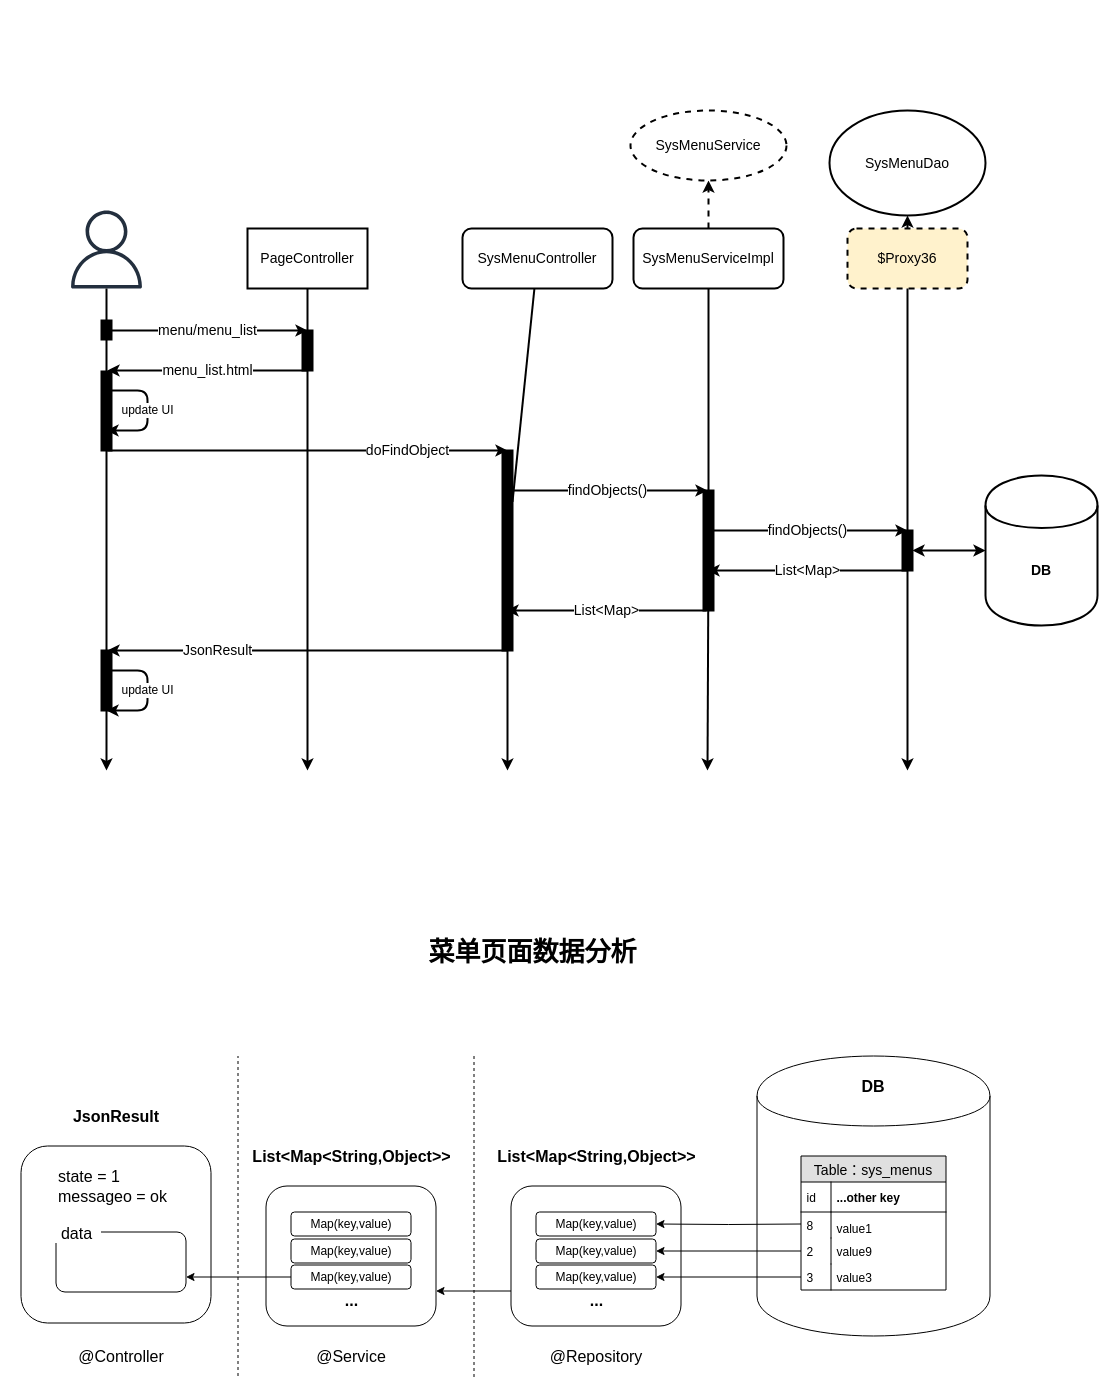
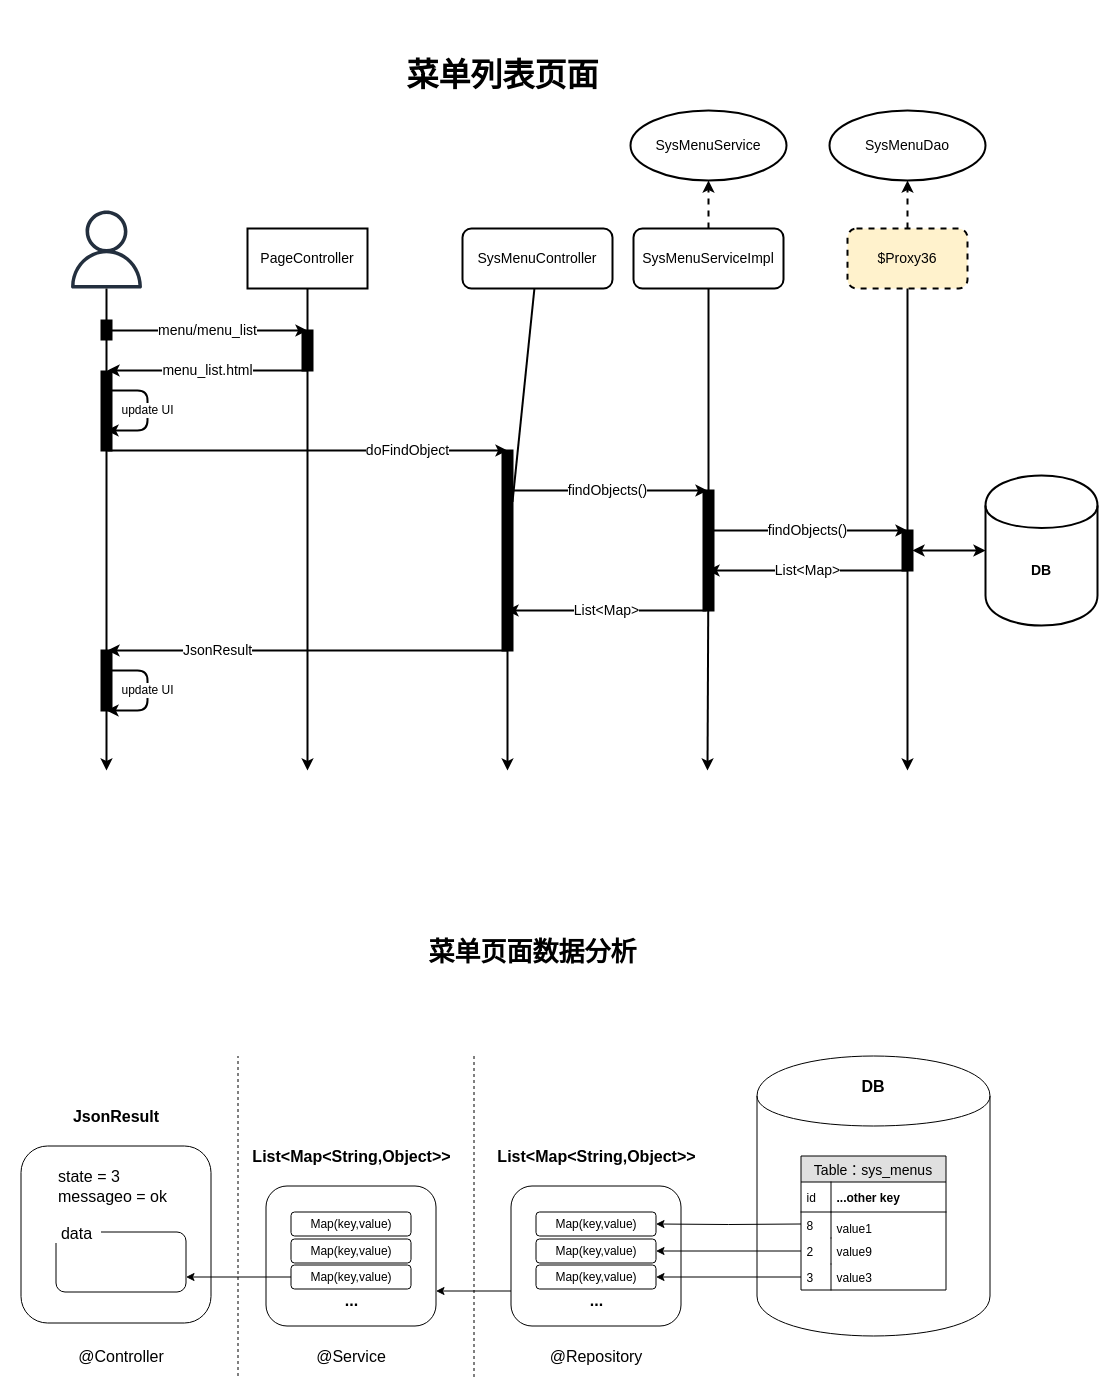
node "菜单列表页面": added
node "SysMenuService": style dashed -> solid
node "SysMenuDao": size 156x105 -> 156x70
node "state = 1 messageo = ok": label "state = 1 messageo = ok" -> "state = 3 messageo = ok"
